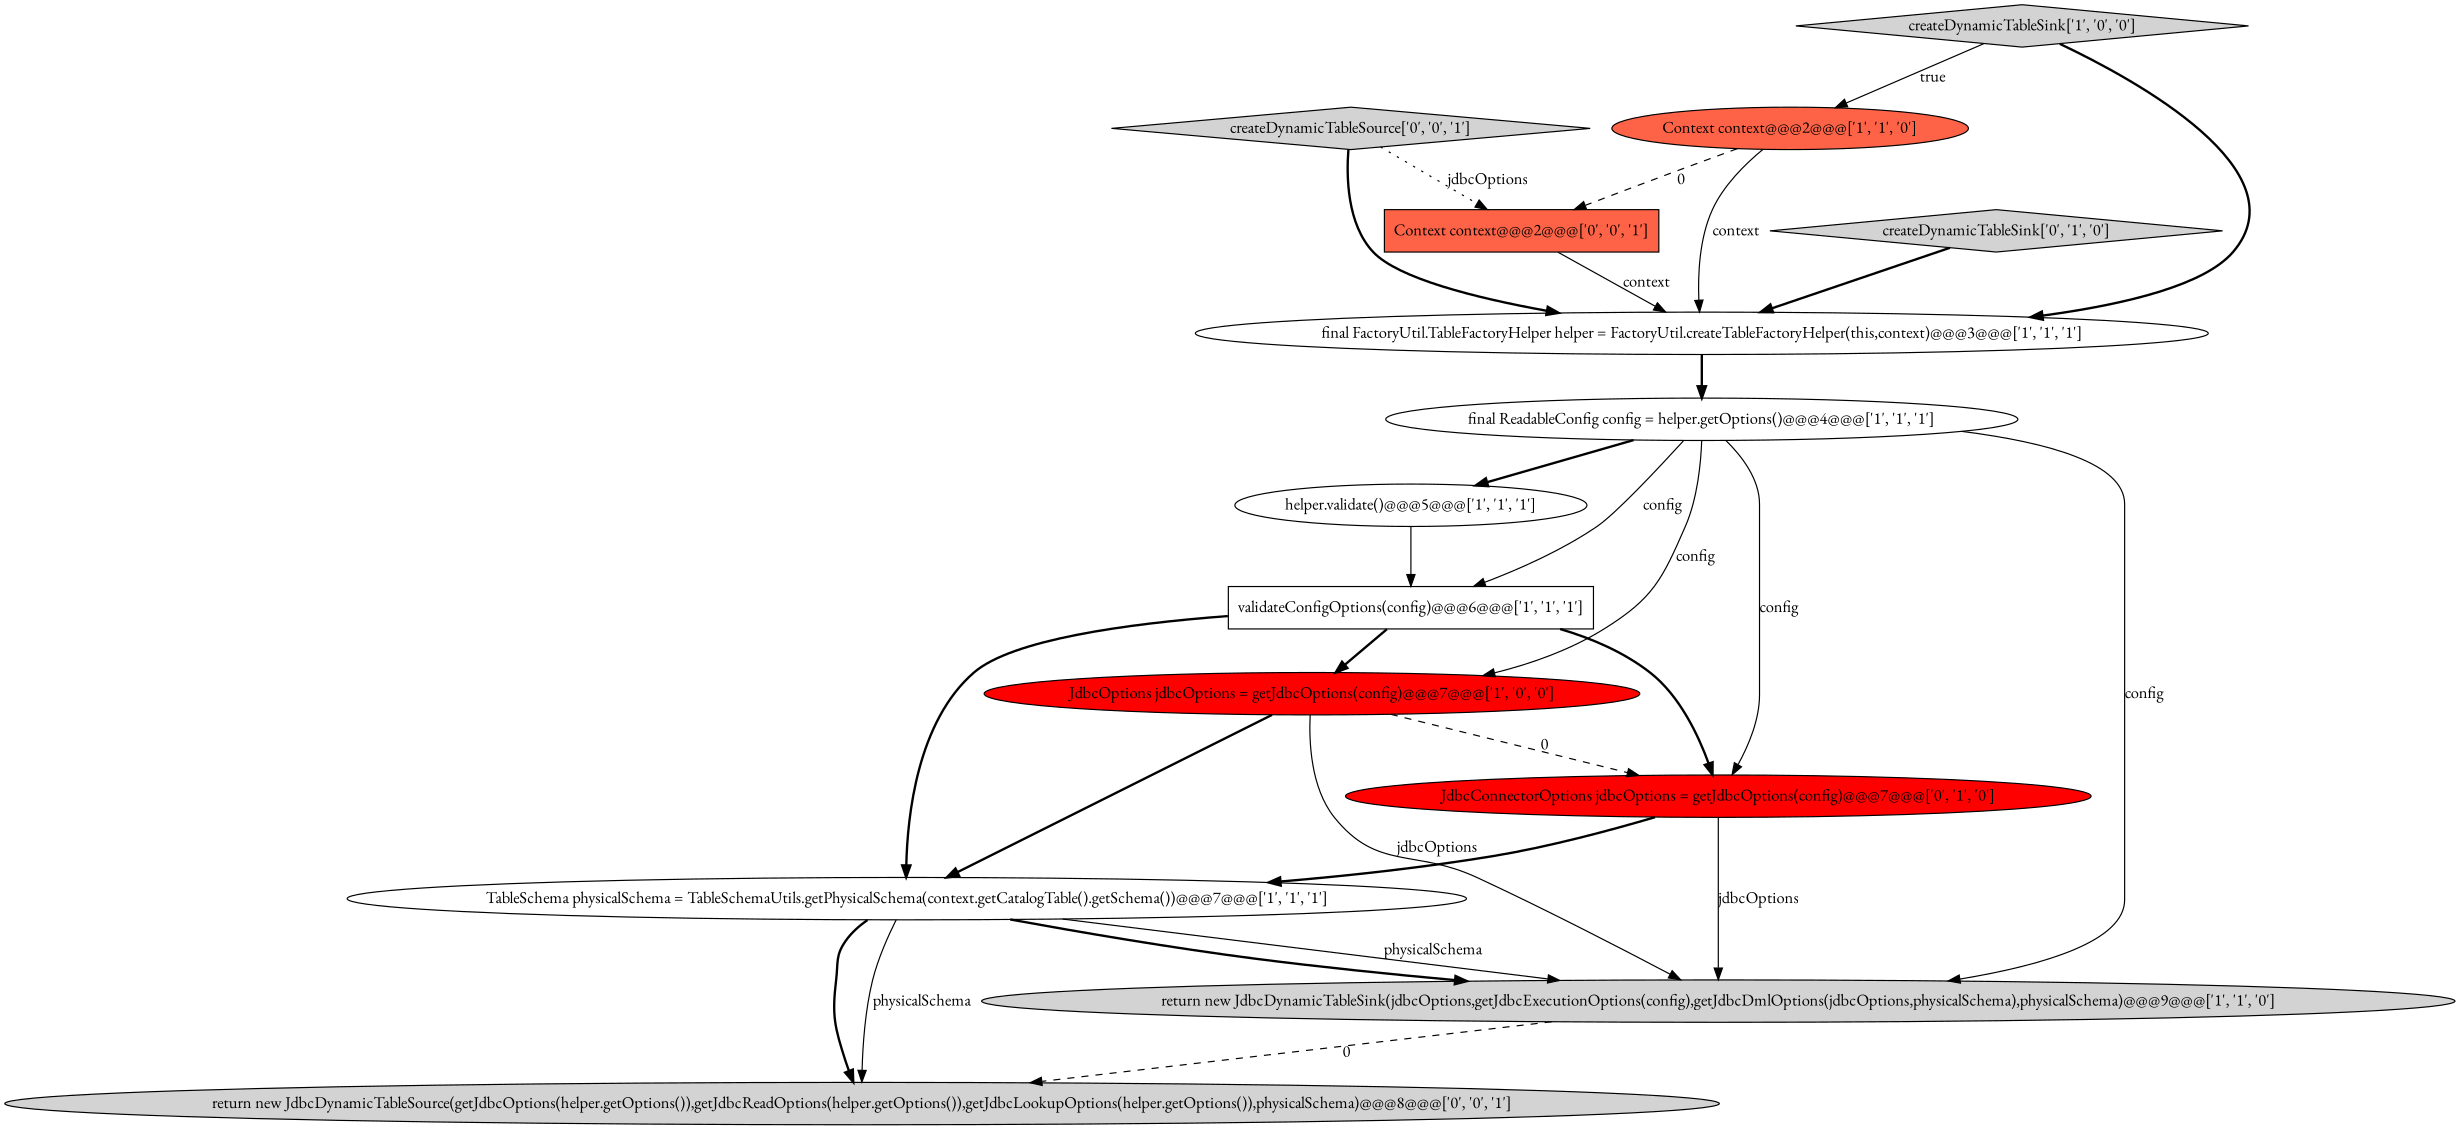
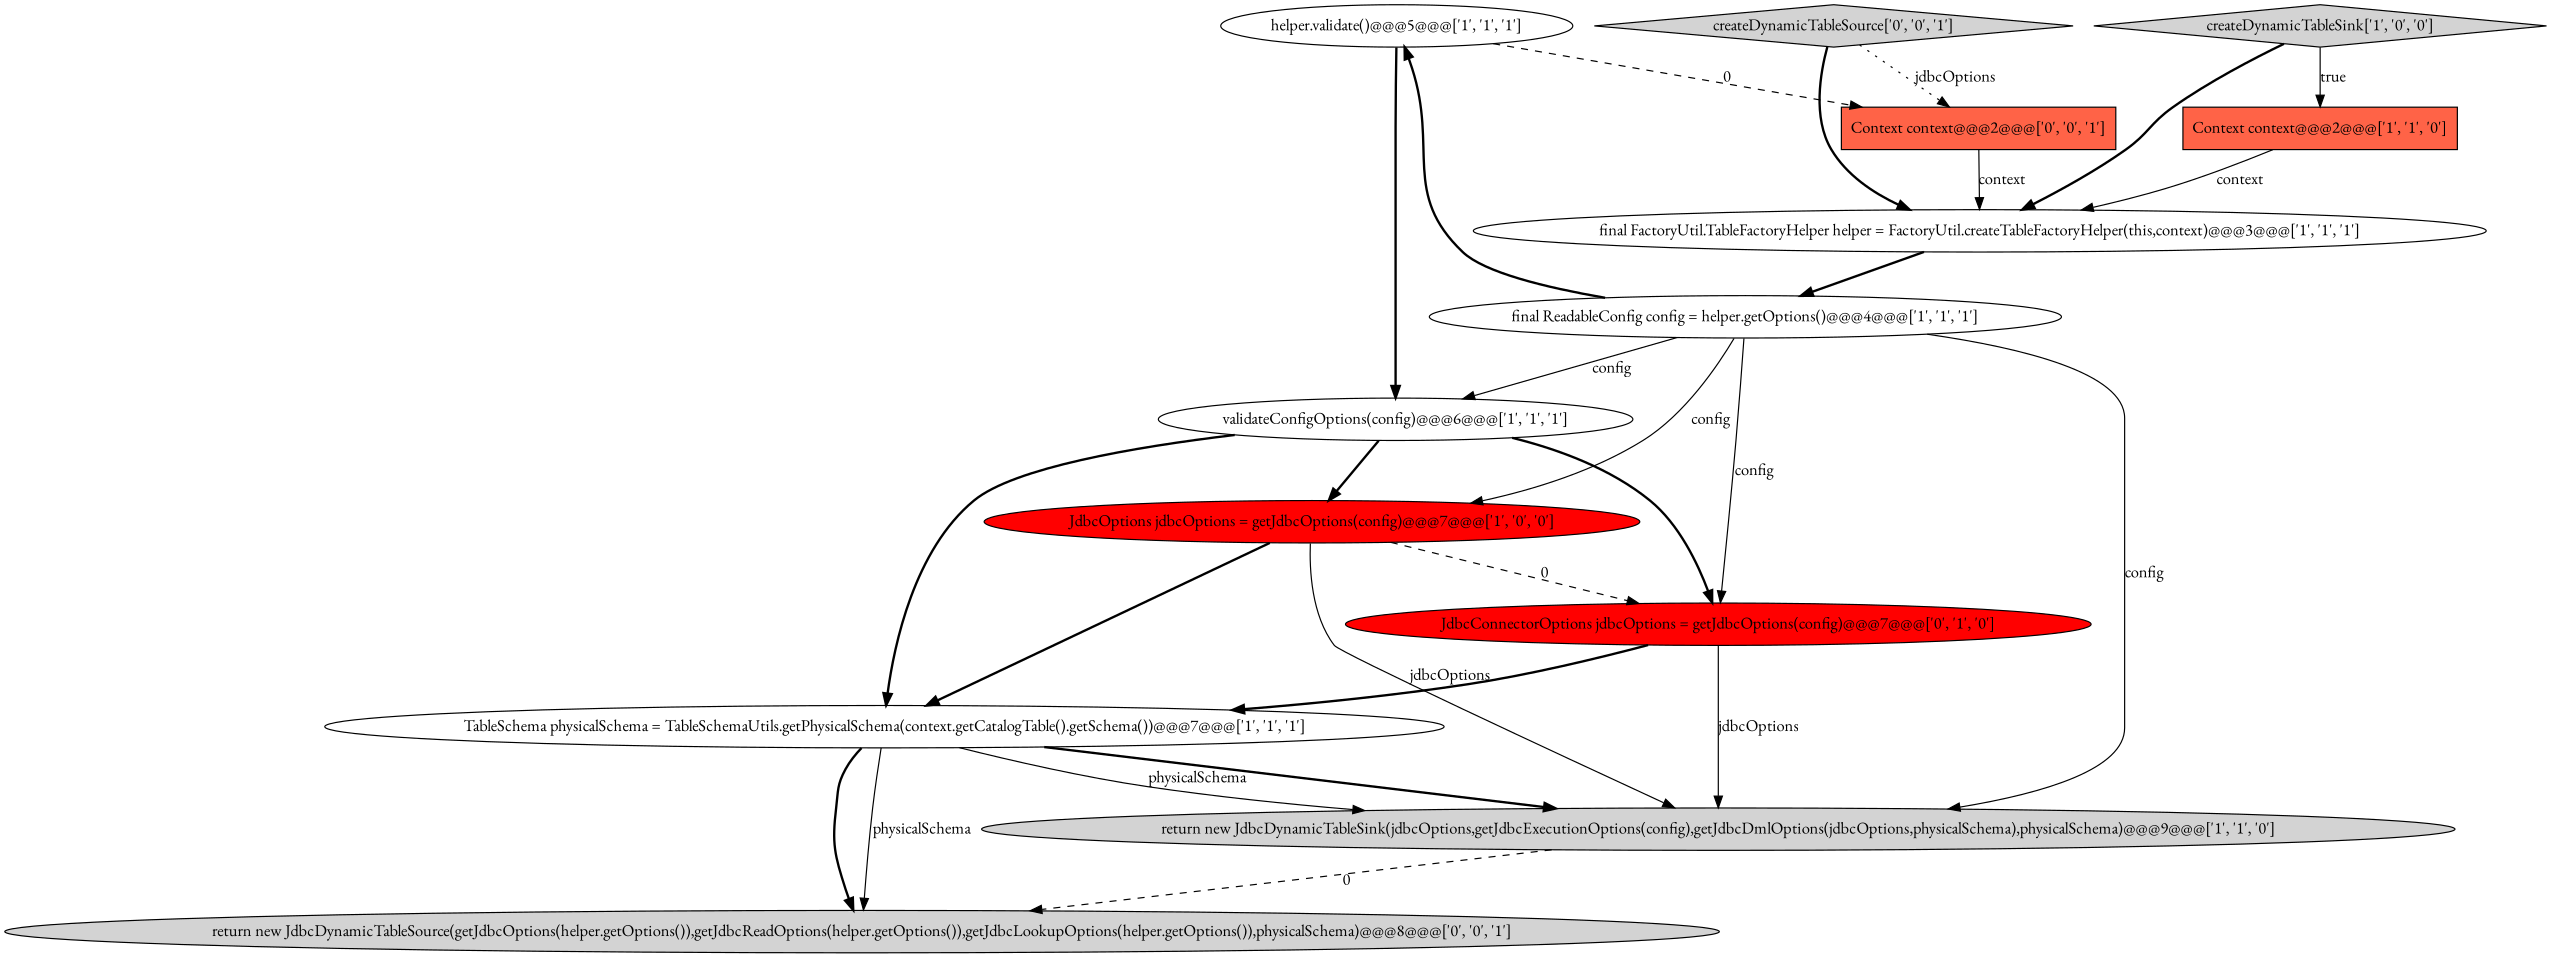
node "Context context@@@2@@@['1', '1', '0']": shape ellipse -> box
edge "Context context@@@2@@@['1', '1', '0']" -> "Context context@@@2@@@['0', '0', '1']": now "helper.validate()@@@5@@@['1', '1', '1']" -> "Context context@@@2@@@['0', '0', '1']"
node "createDynamicTableSink['0', '1', '0']": removed
edge "helper.validate()@@@5@@@['1', '1', '1']" -> "validateConfigOptions(config)@@@6@@@['1', '1', '1']": style solid -> bold
node "validateConfigOptions(config)@@@6@@@['1', '1', '1']": shape box -> ellipse
